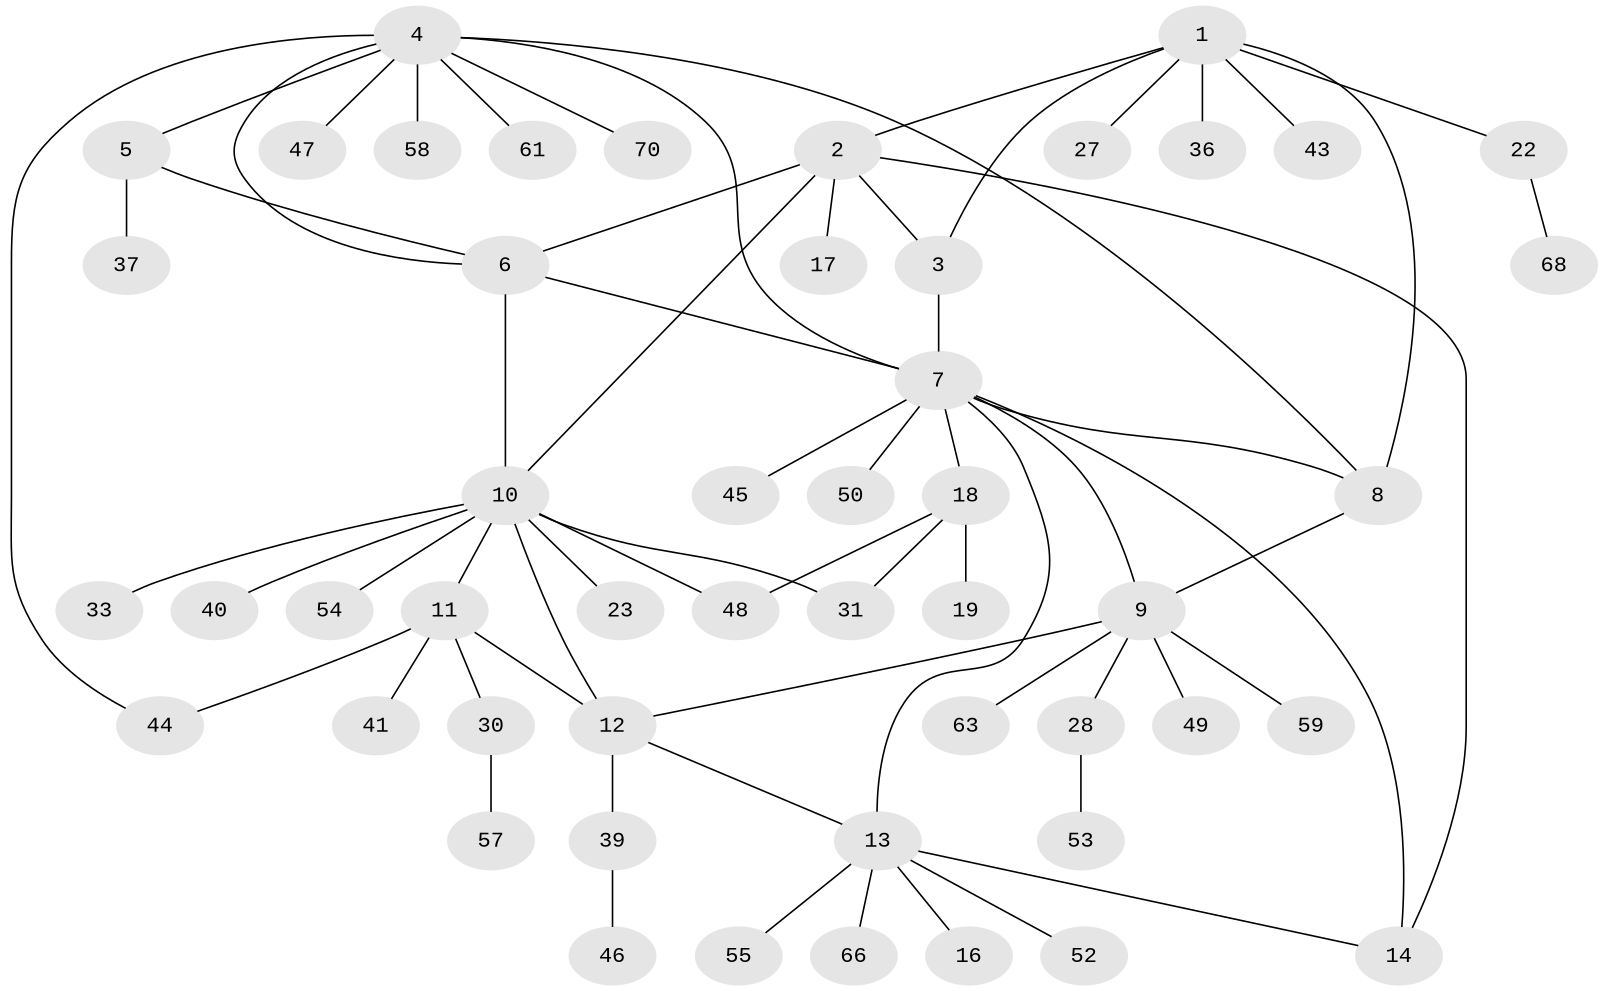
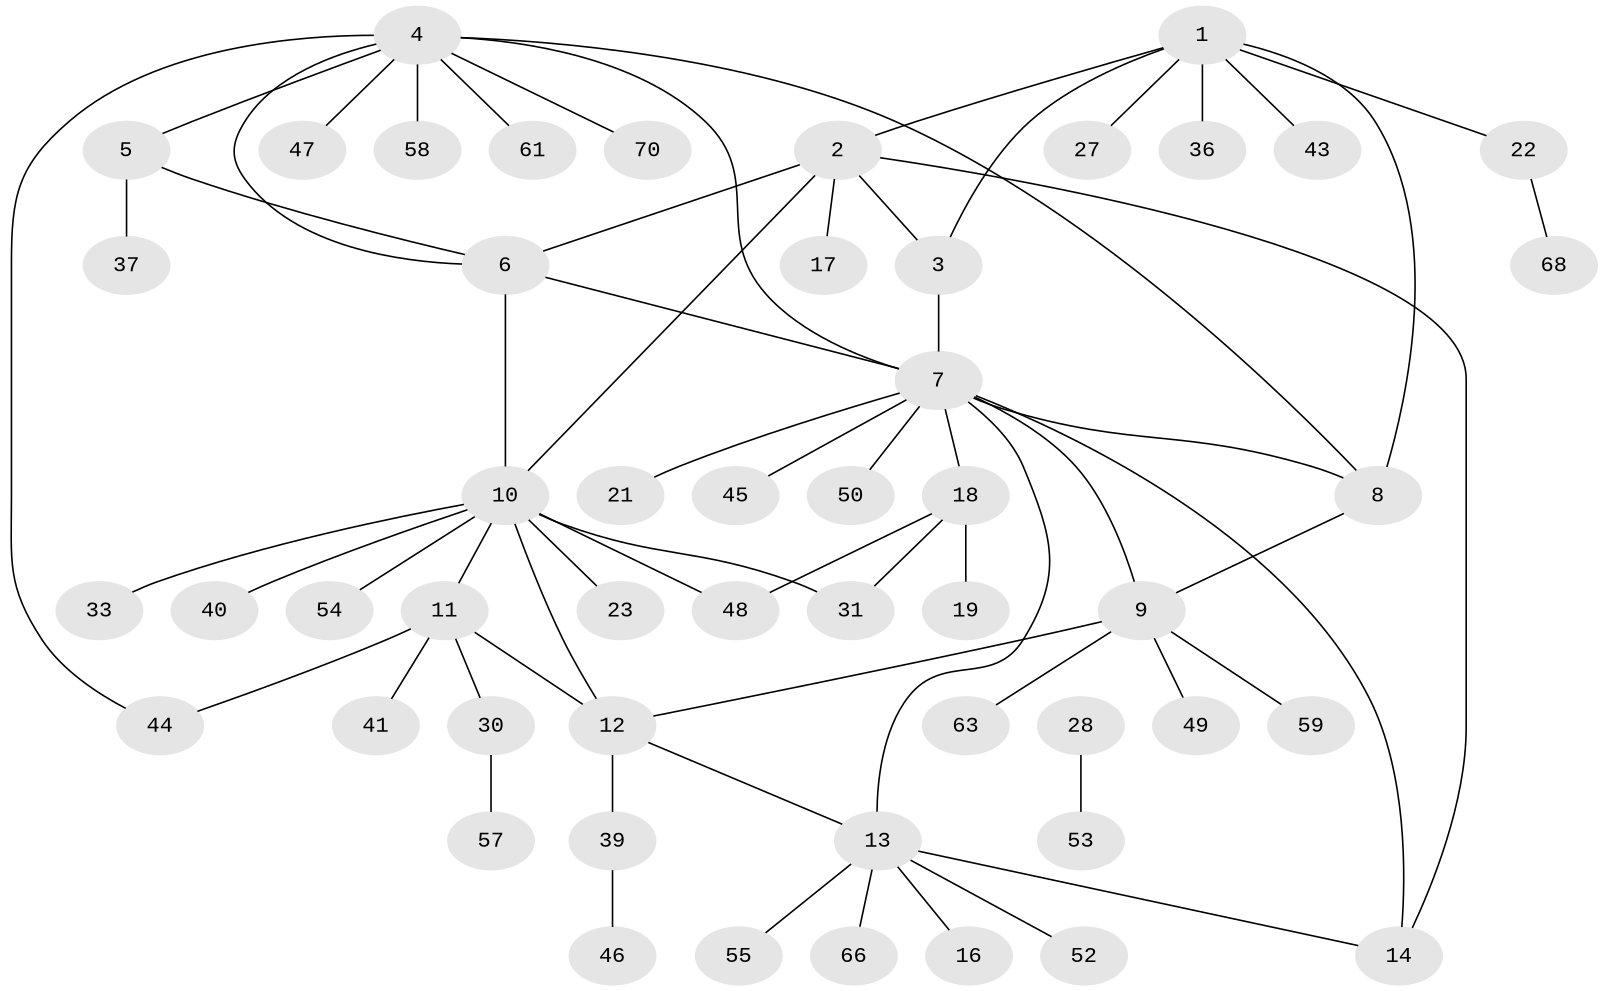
node "21": added
edge "9" -- "28": removed
